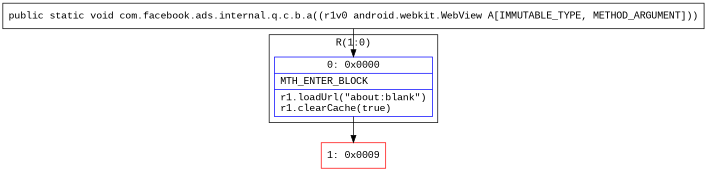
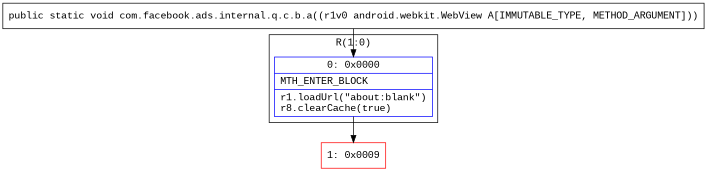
node "0: 0x0000": text "r1.clearCache(true)" -> "r8.clearCache(true)"
